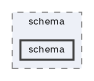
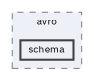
cluster "schema": label "schema" -> "avro"
